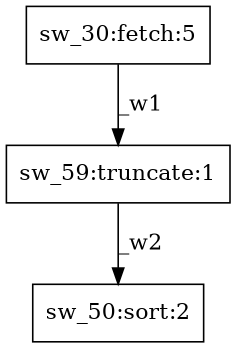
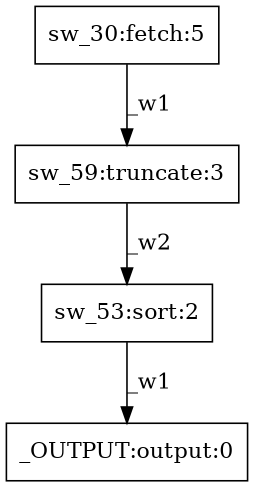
node "sw_59:truncate:1": label "sw_59:truncate:1" -> "sw_59:truncate:3"
node "sw_50:sort:2": label "sw_50:sort:2" -> "sw_53:sort:2"
node "_OUTPUT:output:0": added
